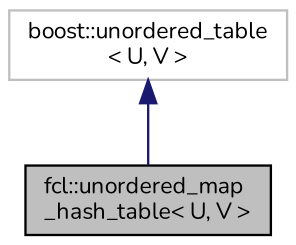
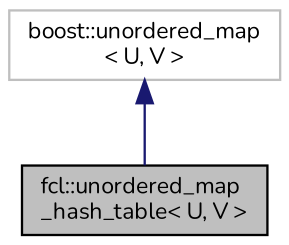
node "boost::unordered_table < U, V >": label "boost::unordered_table < U, V >" -> "boost::unordered_map < U, V >"
